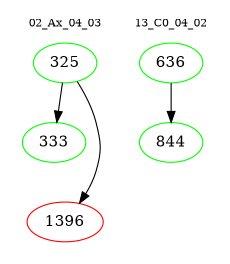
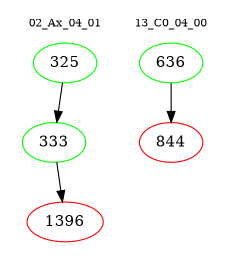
cluster "02_Ax_04_03": label "02_Ax_04_03" -> "02_Ax_04_01"
cluster "13_C0_04_02": label "13_C0_04_02" -> "13_C0_04_00"
edge "325" -> "1396": now "333" -> "1396"
node "844": color green -> red
